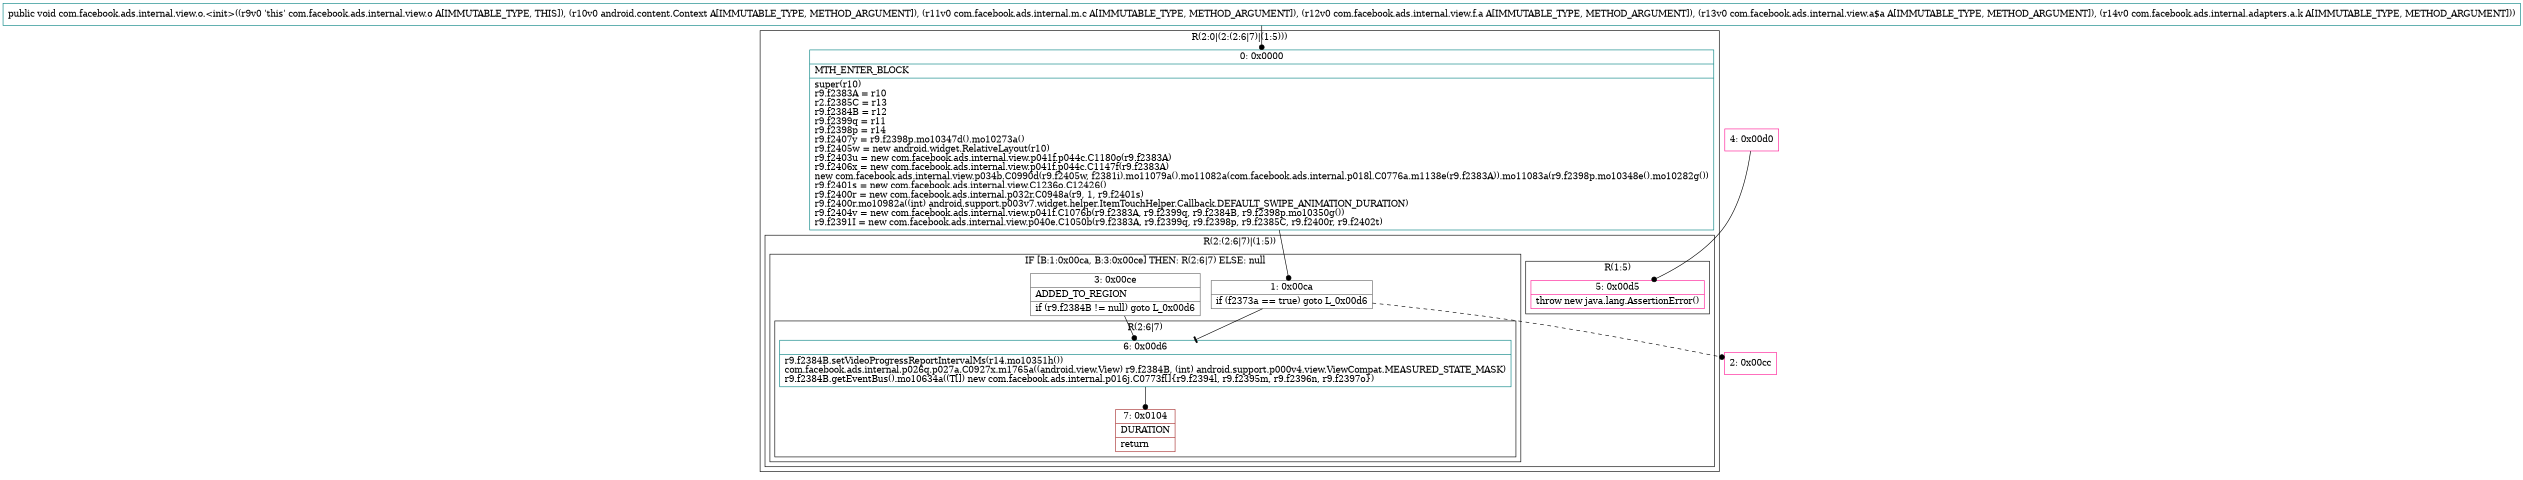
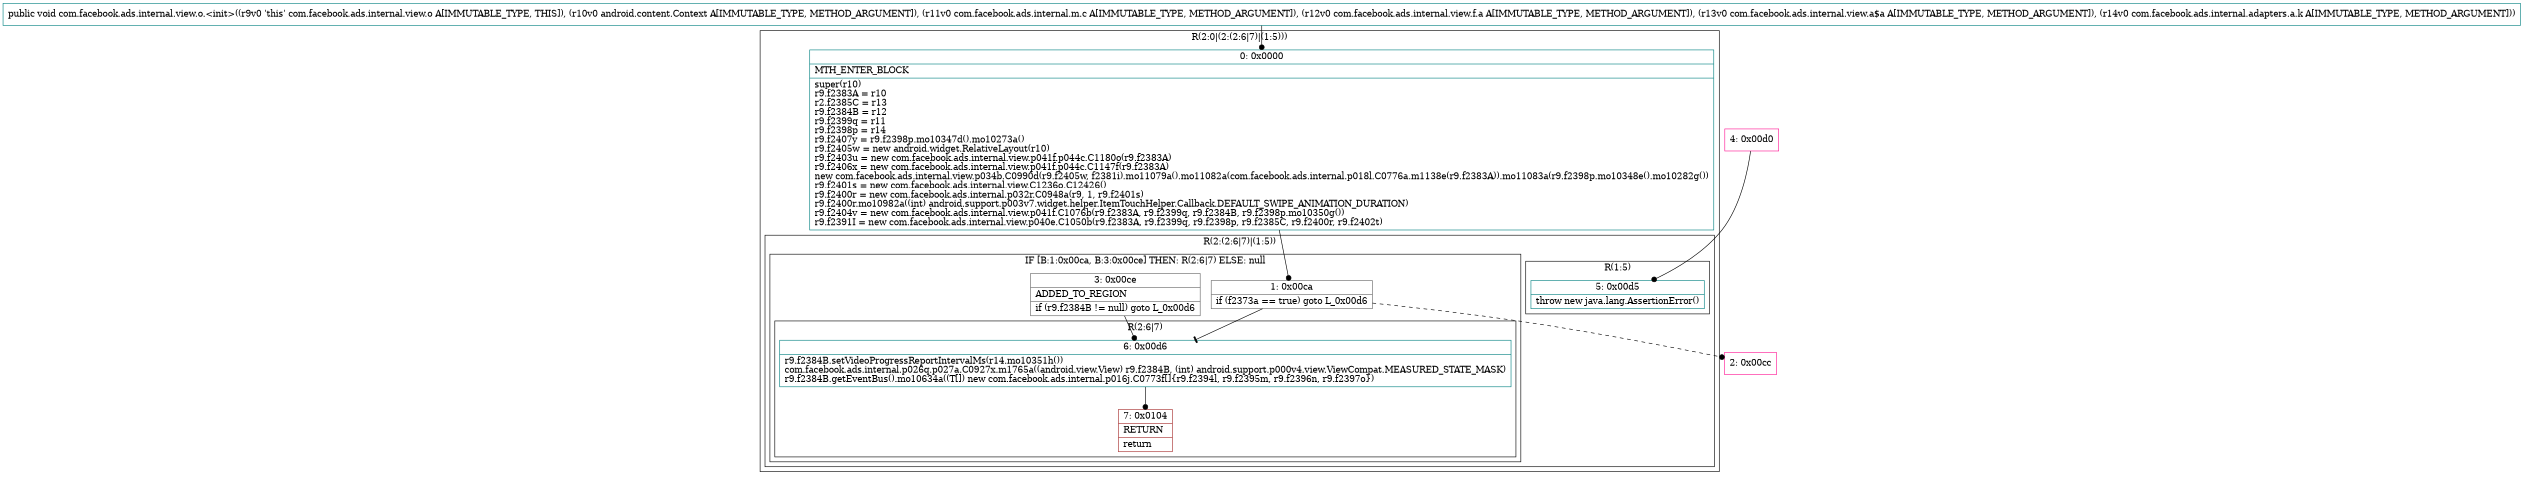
node "5: 0x00d5": color deeppink -> teal
node "7: 0x0104": text "DURATION" -> "RETURN"
